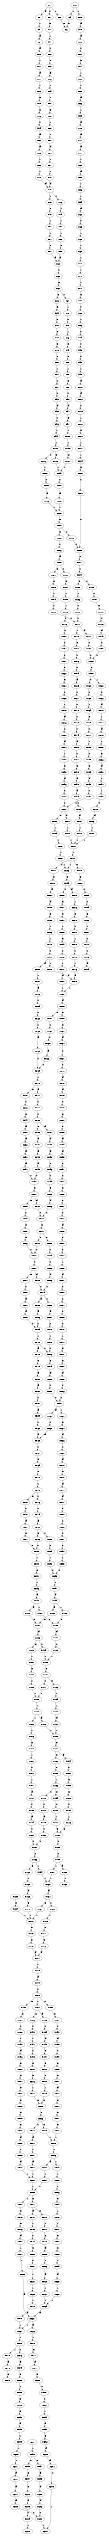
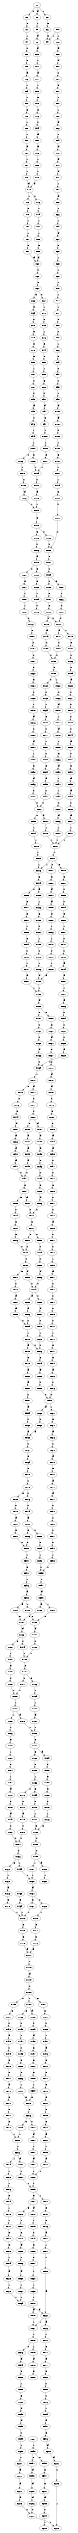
edge "S9" -> "S6": reversed
edge "S244" -> "S252": now "S249" -> "S252"
